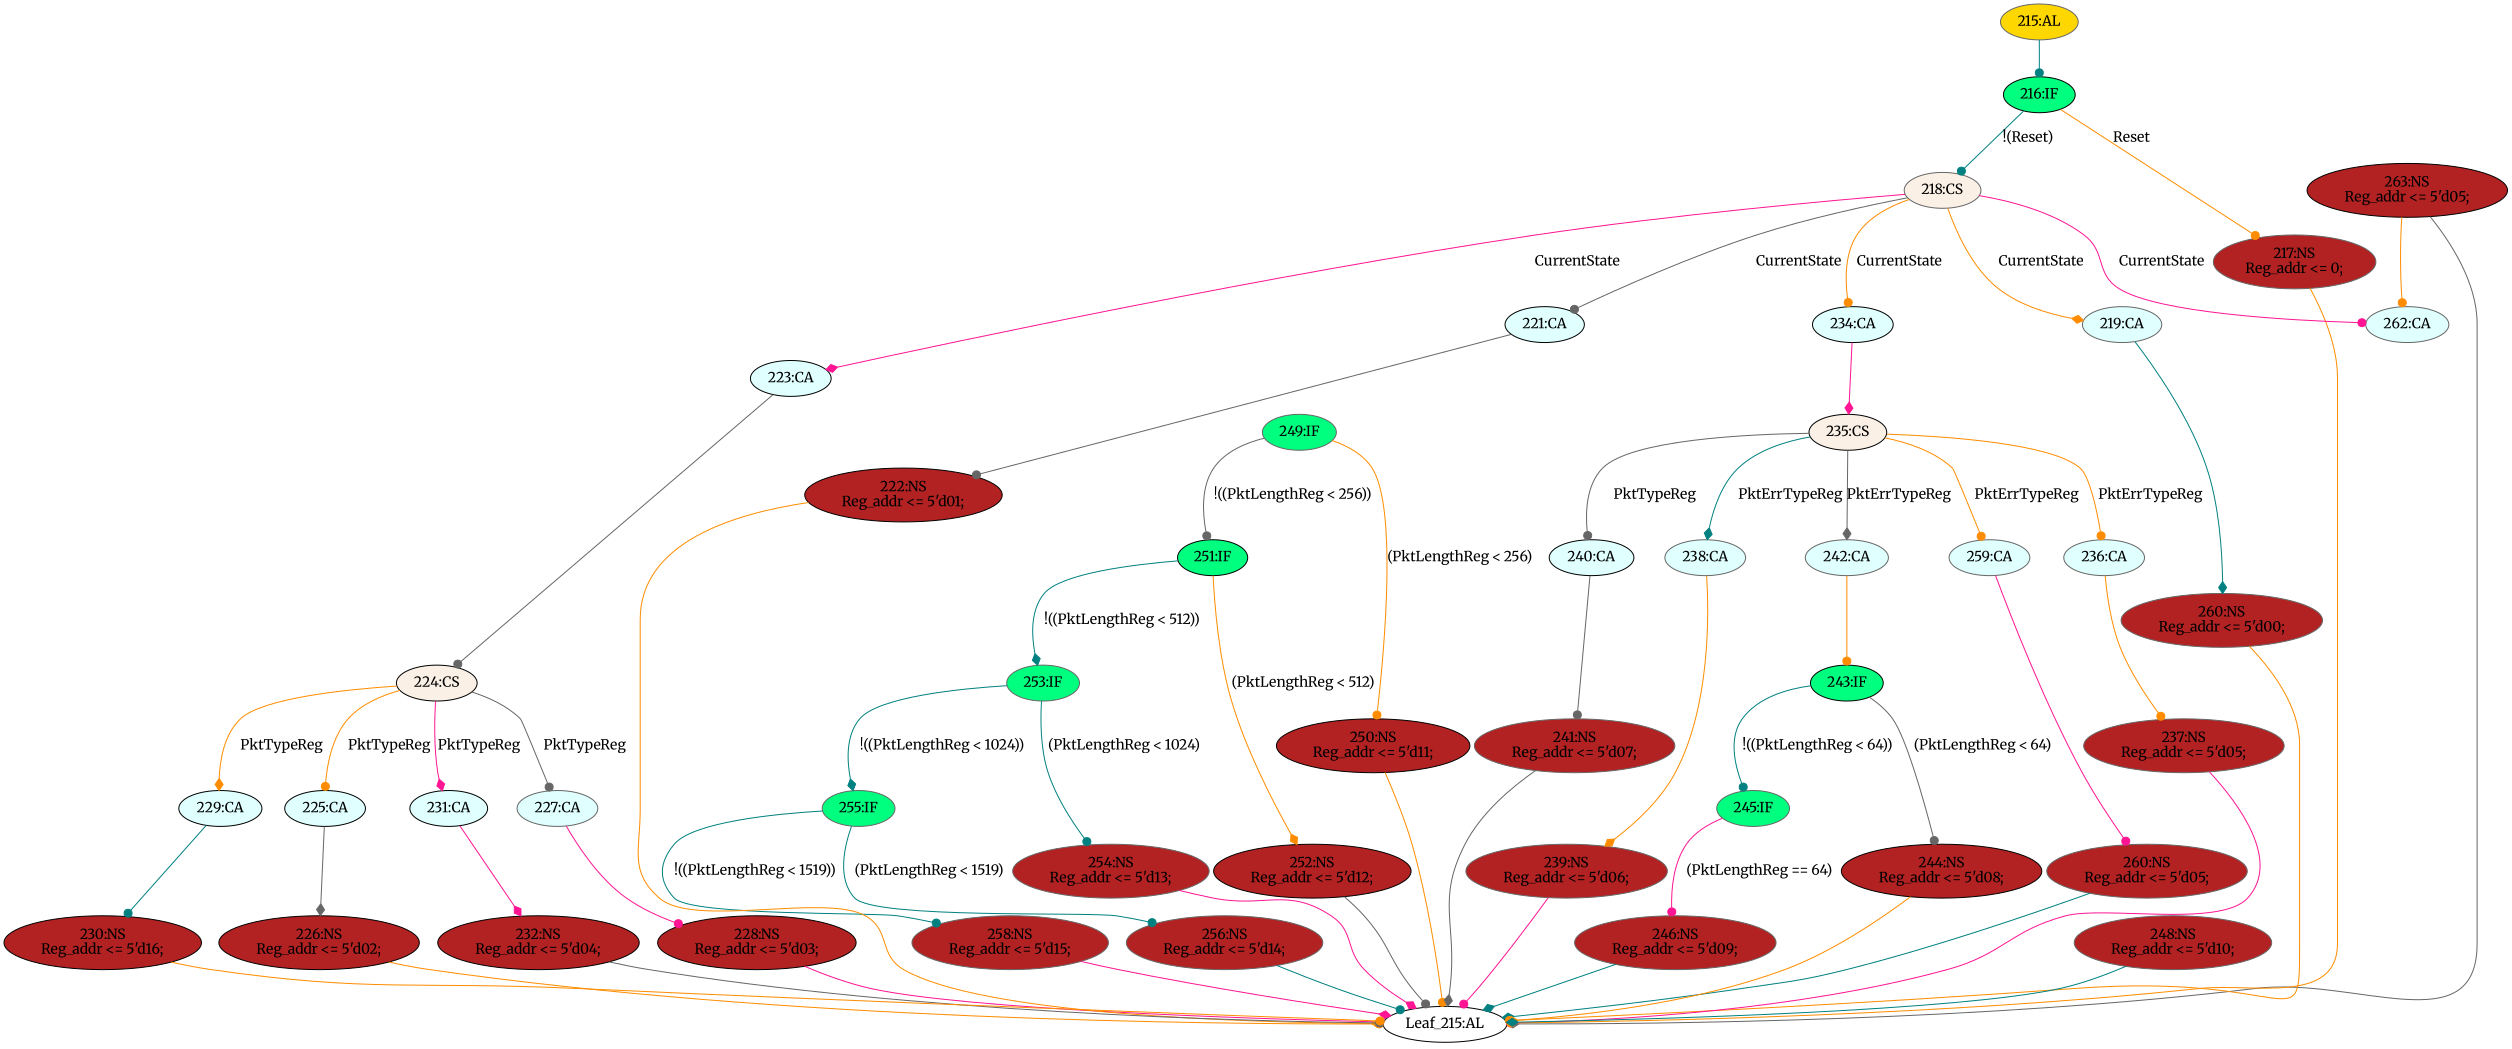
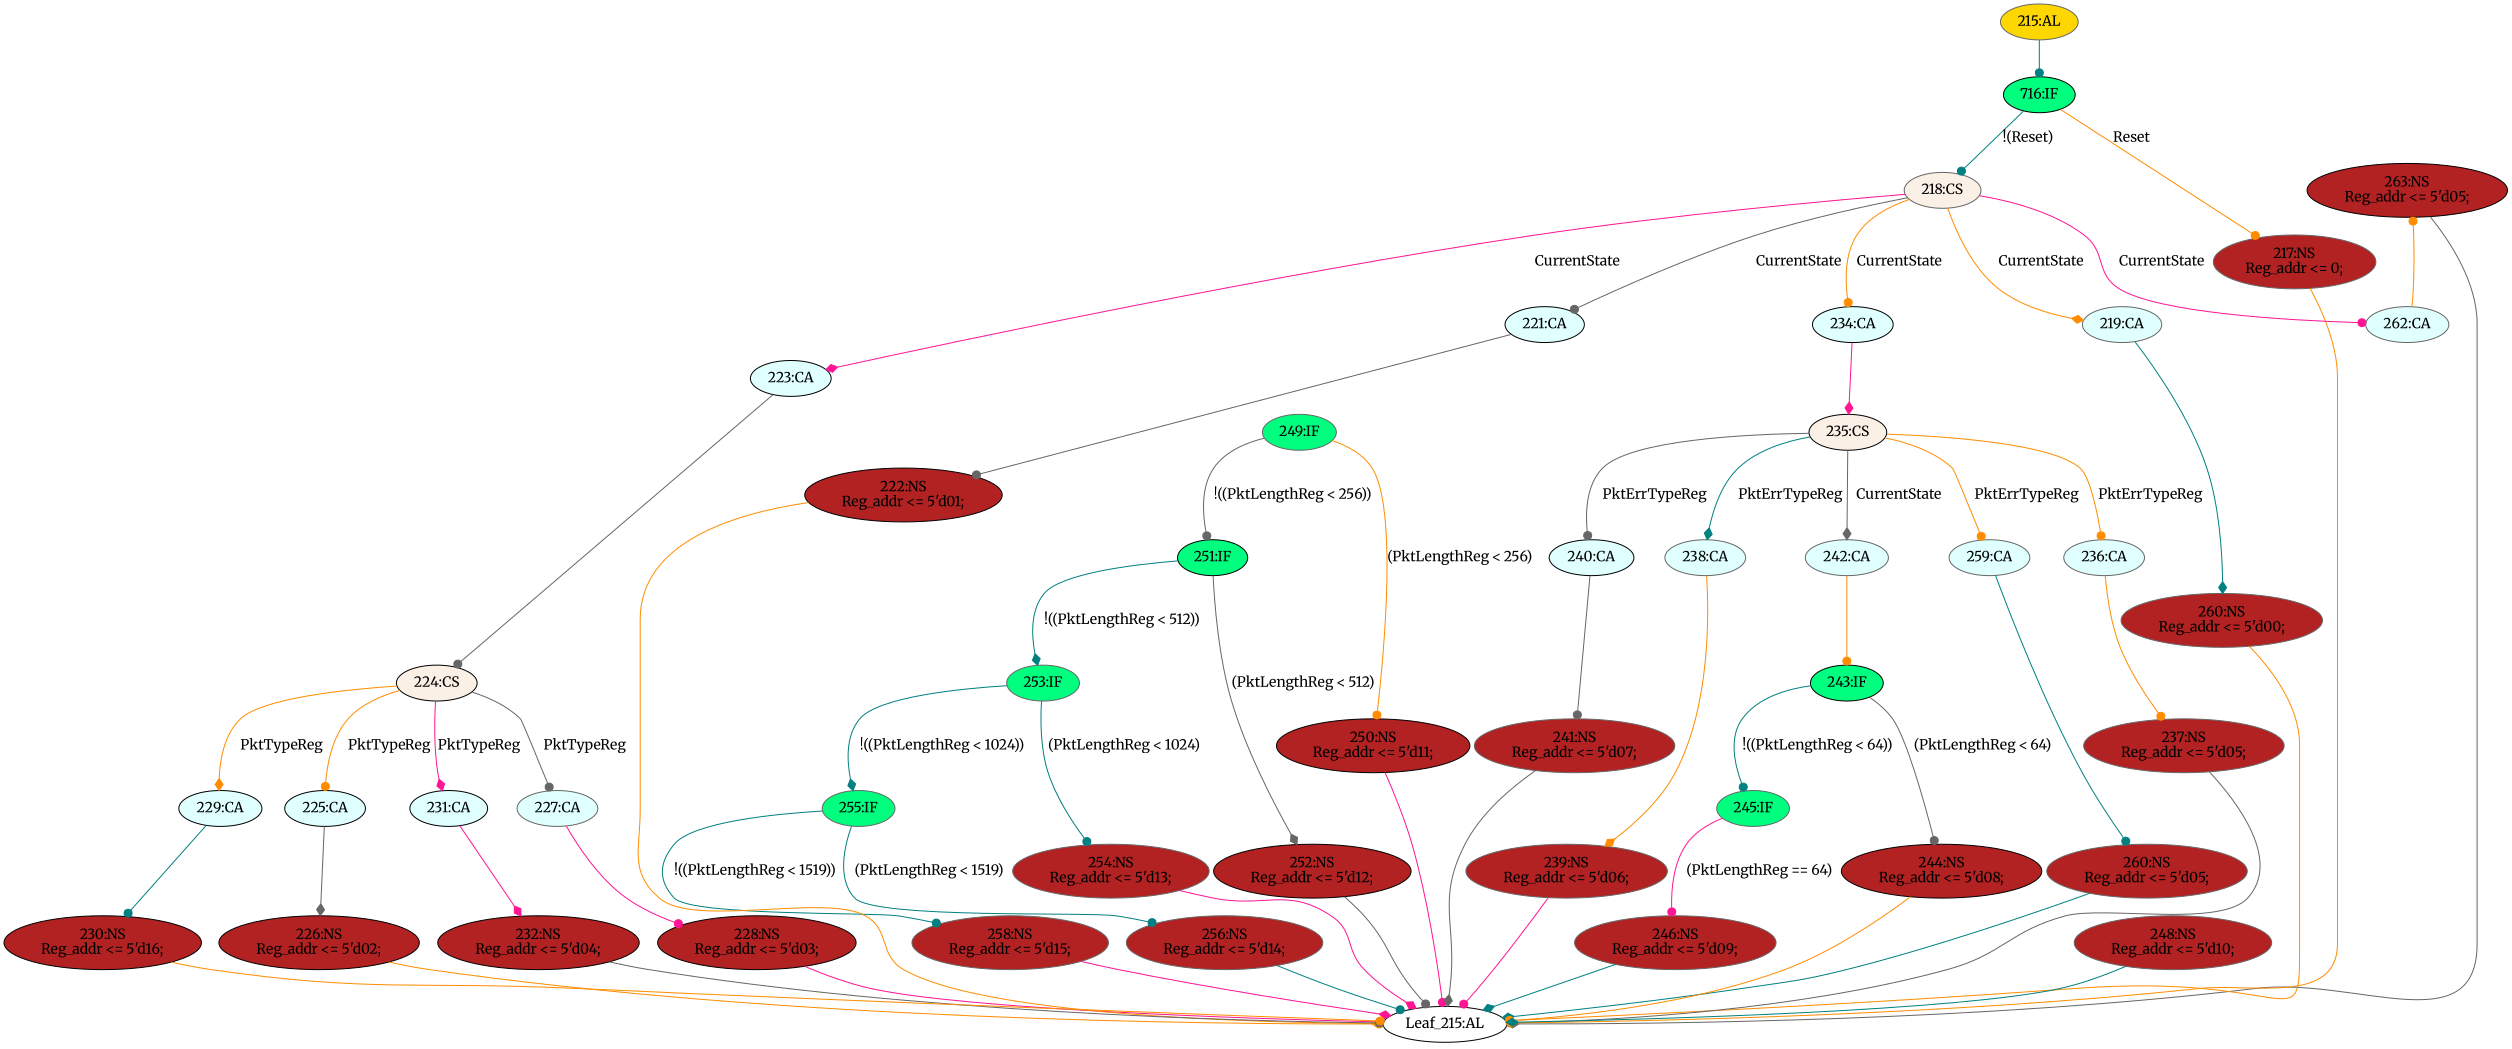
node "216:IF": label "216:IF" -> "716:IF"
edge "263:NS Reg_addr <= 5'd05;" -> "262:CA": reversed
edge "235:CS" -> "240:CA": label "PktTypeReg" -> "PktErrTypeReg"
edge "235:CS" -> "242:CA": label "PktErrTypeReg" -> "CurrentState"
edge "251:IF" -> "252:NS Reg_addr <= 5'd12;": color darkorange -> gray40
edge "259:CA" -> "260:NS Reg_addr <= 5'd05;": color deeppink -> teal
edge "250:NS Reg_addr <= 5'd11;" -> "Leaf_215:AL": color darkorange -> deeppink
edge "237:NS Reg_addr <= 5'd05;" -> "Leaf_215:AL": color deeppink -> gray40
edge "244:NS Reg_addr <= 5'd08;" -> "Leaf_215:AL": arrowhead diamond -> dot
